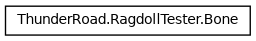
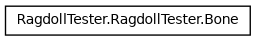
node "ThunderRoad.RagdollTester.Bone": label "ThunderRoad.RagdollTester.Bone" -> "RagdollTester.RagdollTester.Bone"
